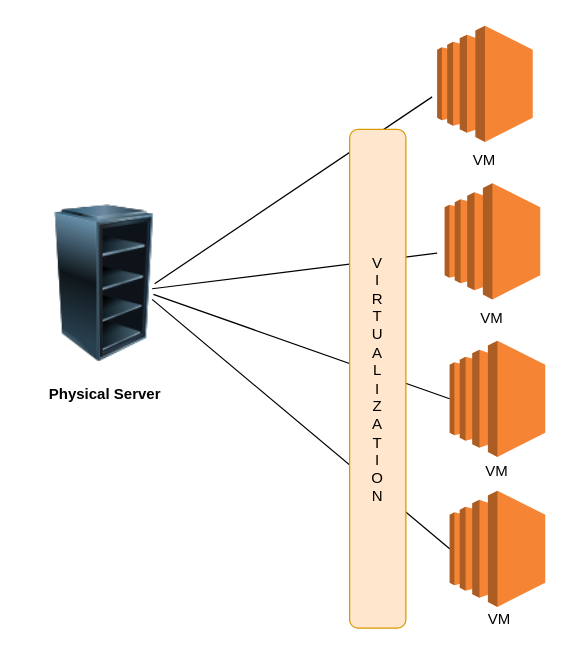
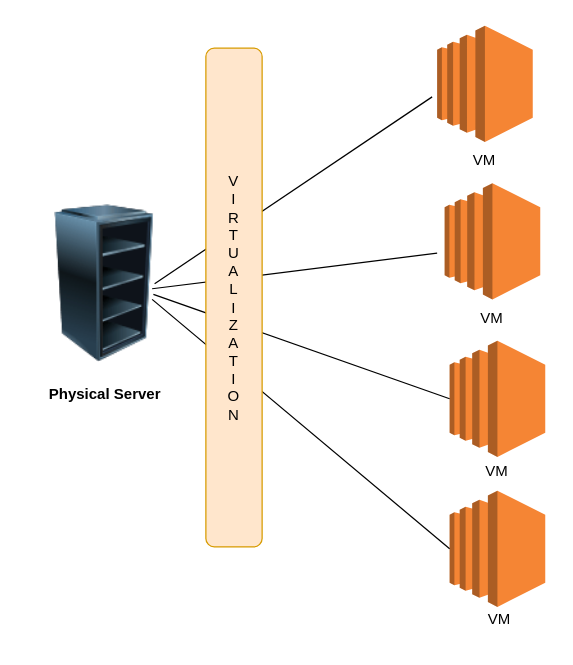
node "V I R T U A L I Z A T I O N": moved (378, 379) -> (234, 298)
